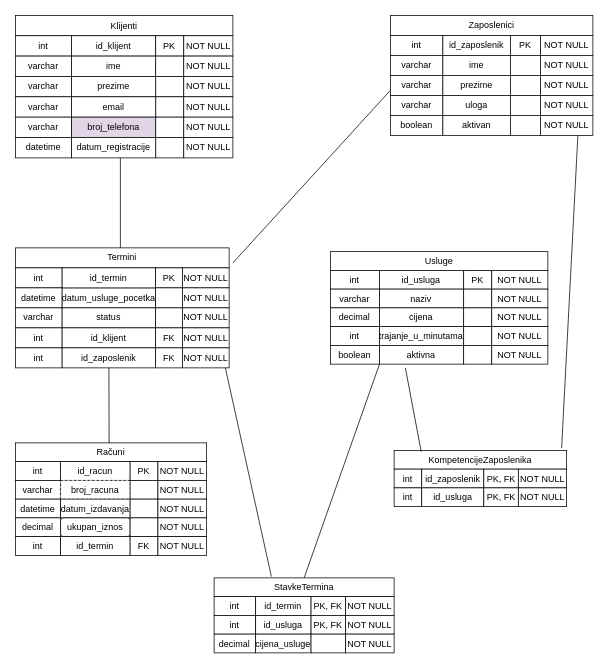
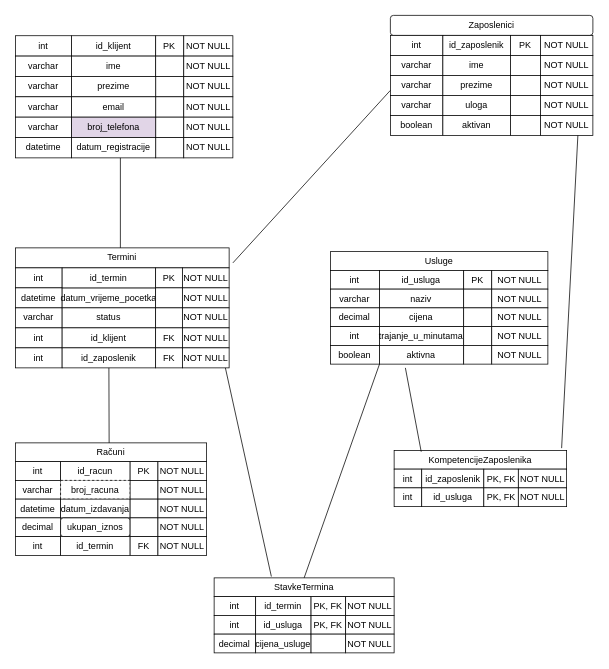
node "Zaposlenici": shape rectangle -> rounded rectangle
node "Klijenti": removed
node "datum_usluge_pocetka": label "datum_usluge_pocetka" -> "datum_vrijeme_pocetka"
